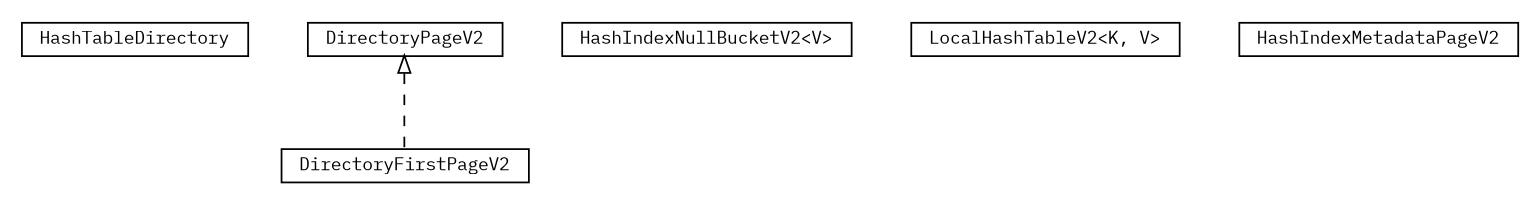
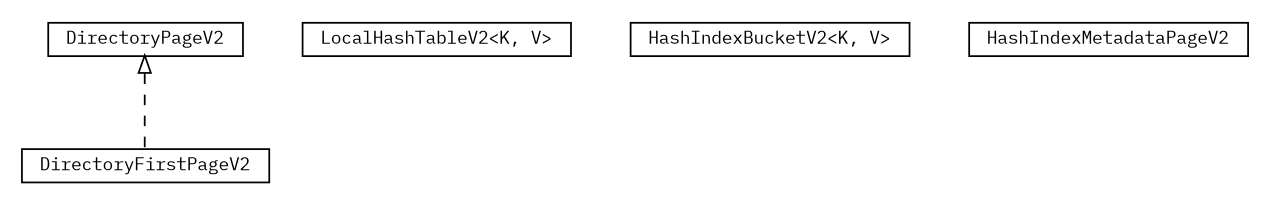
node "HashTableDirectory": removed
node "HashIndexNullBucketV2<V>": removed
node "HashIndexBucketV2<K, V>": added
